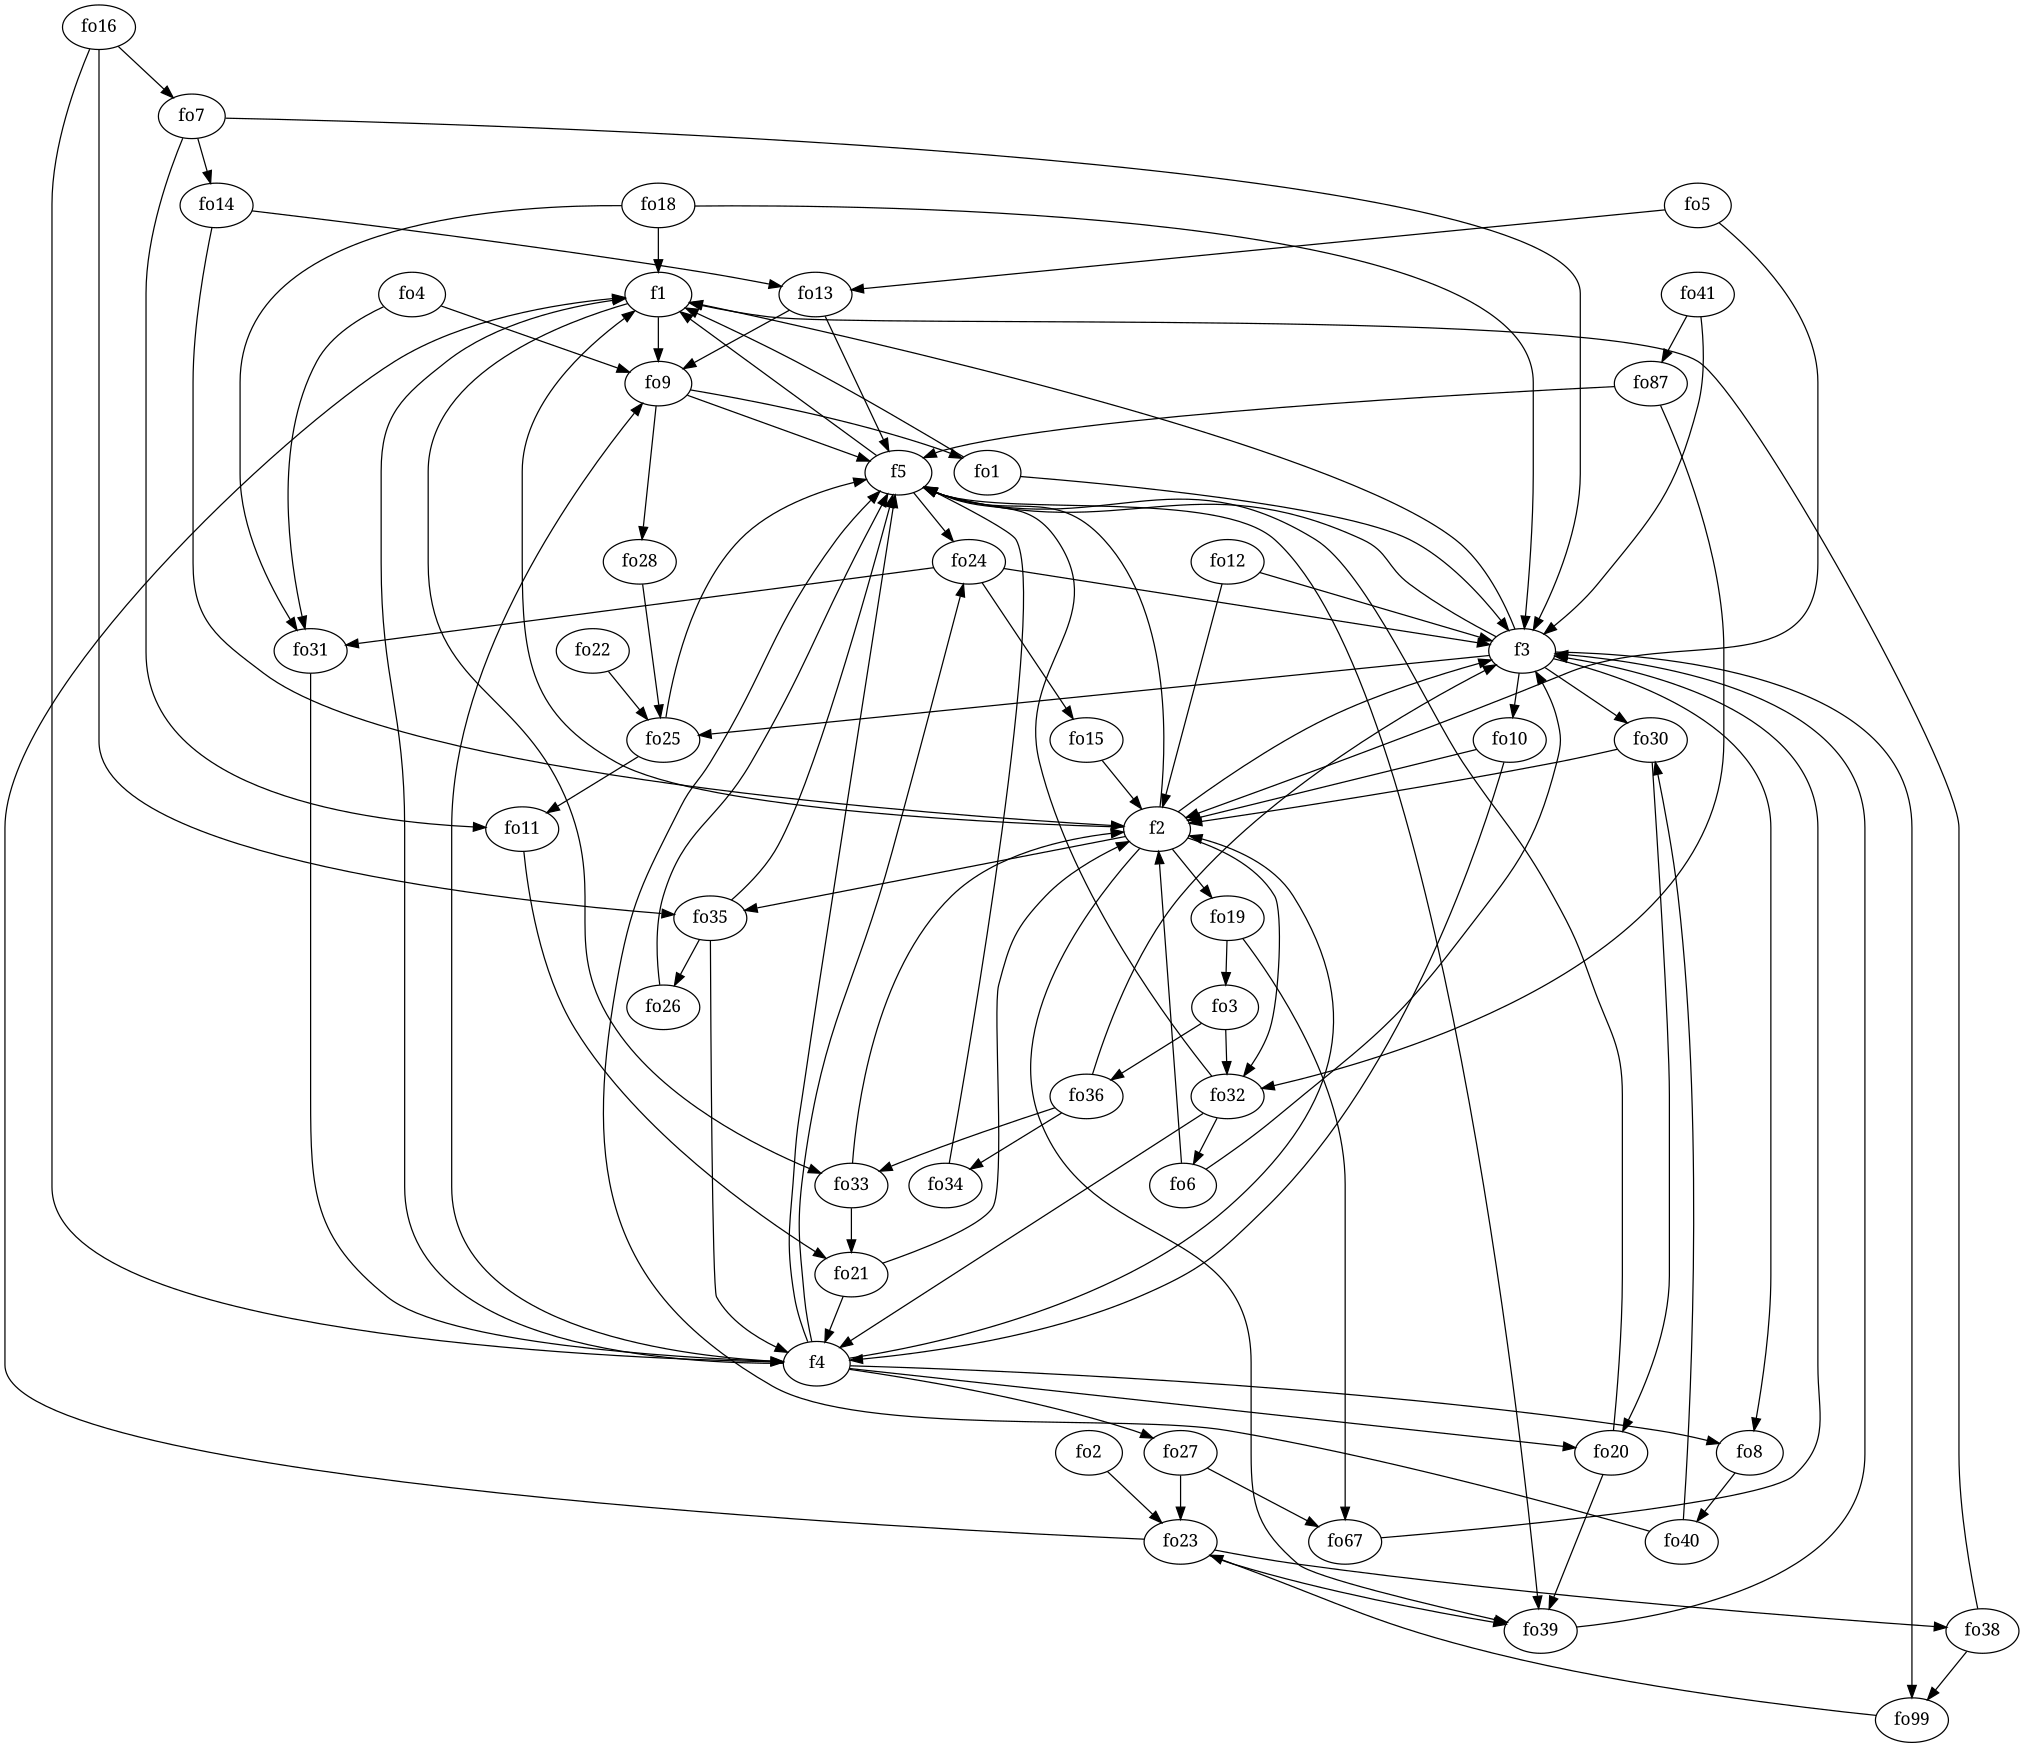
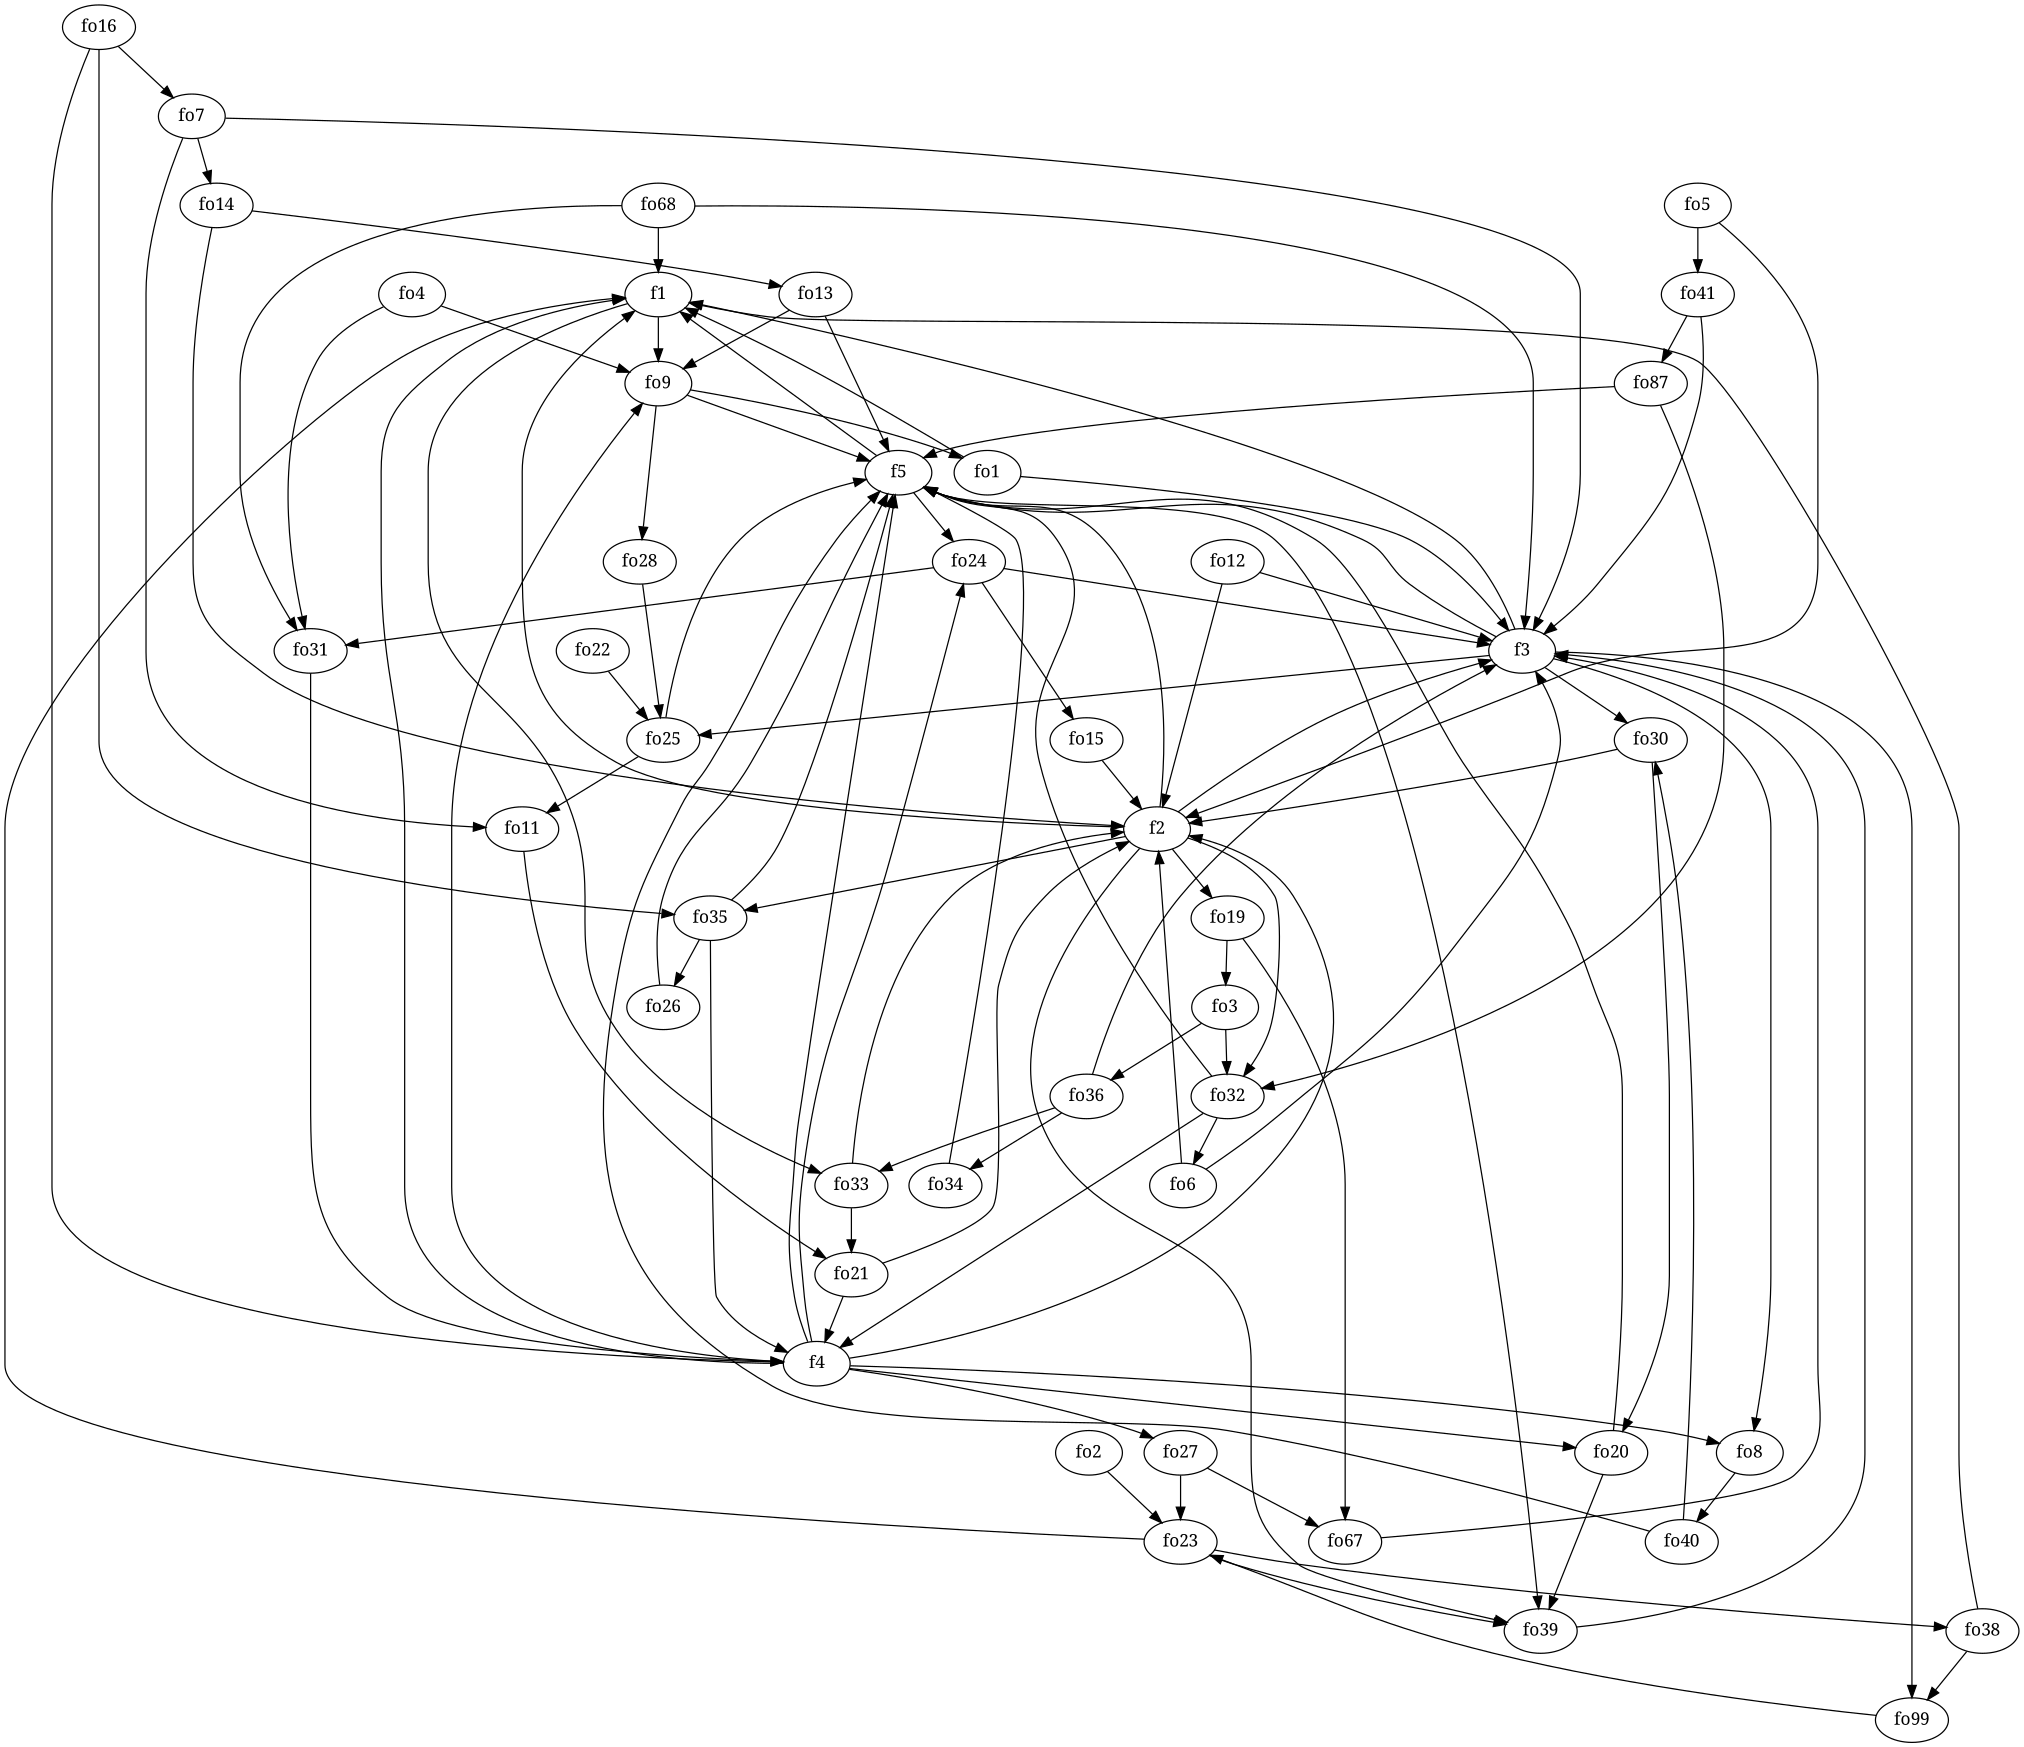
node "fo18": label "fo18" -> "fo68"
edge "fo5" -> "fo13": now "fo5" -> "fo41"
node "fo10": removed
